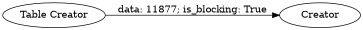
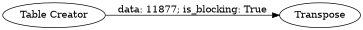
node "Creator": label "Creator" -> "Transpose"
